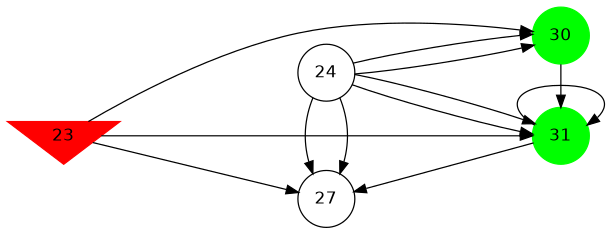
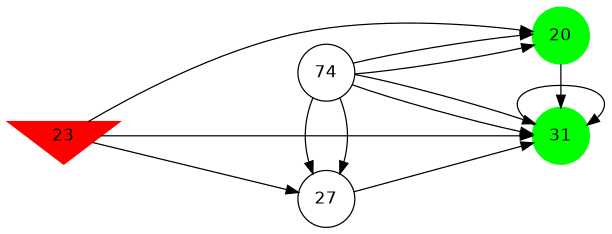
node "30": label "30" -> "20"
node "24": label "24" -> "74"
edge "31" -> "27": reversed
